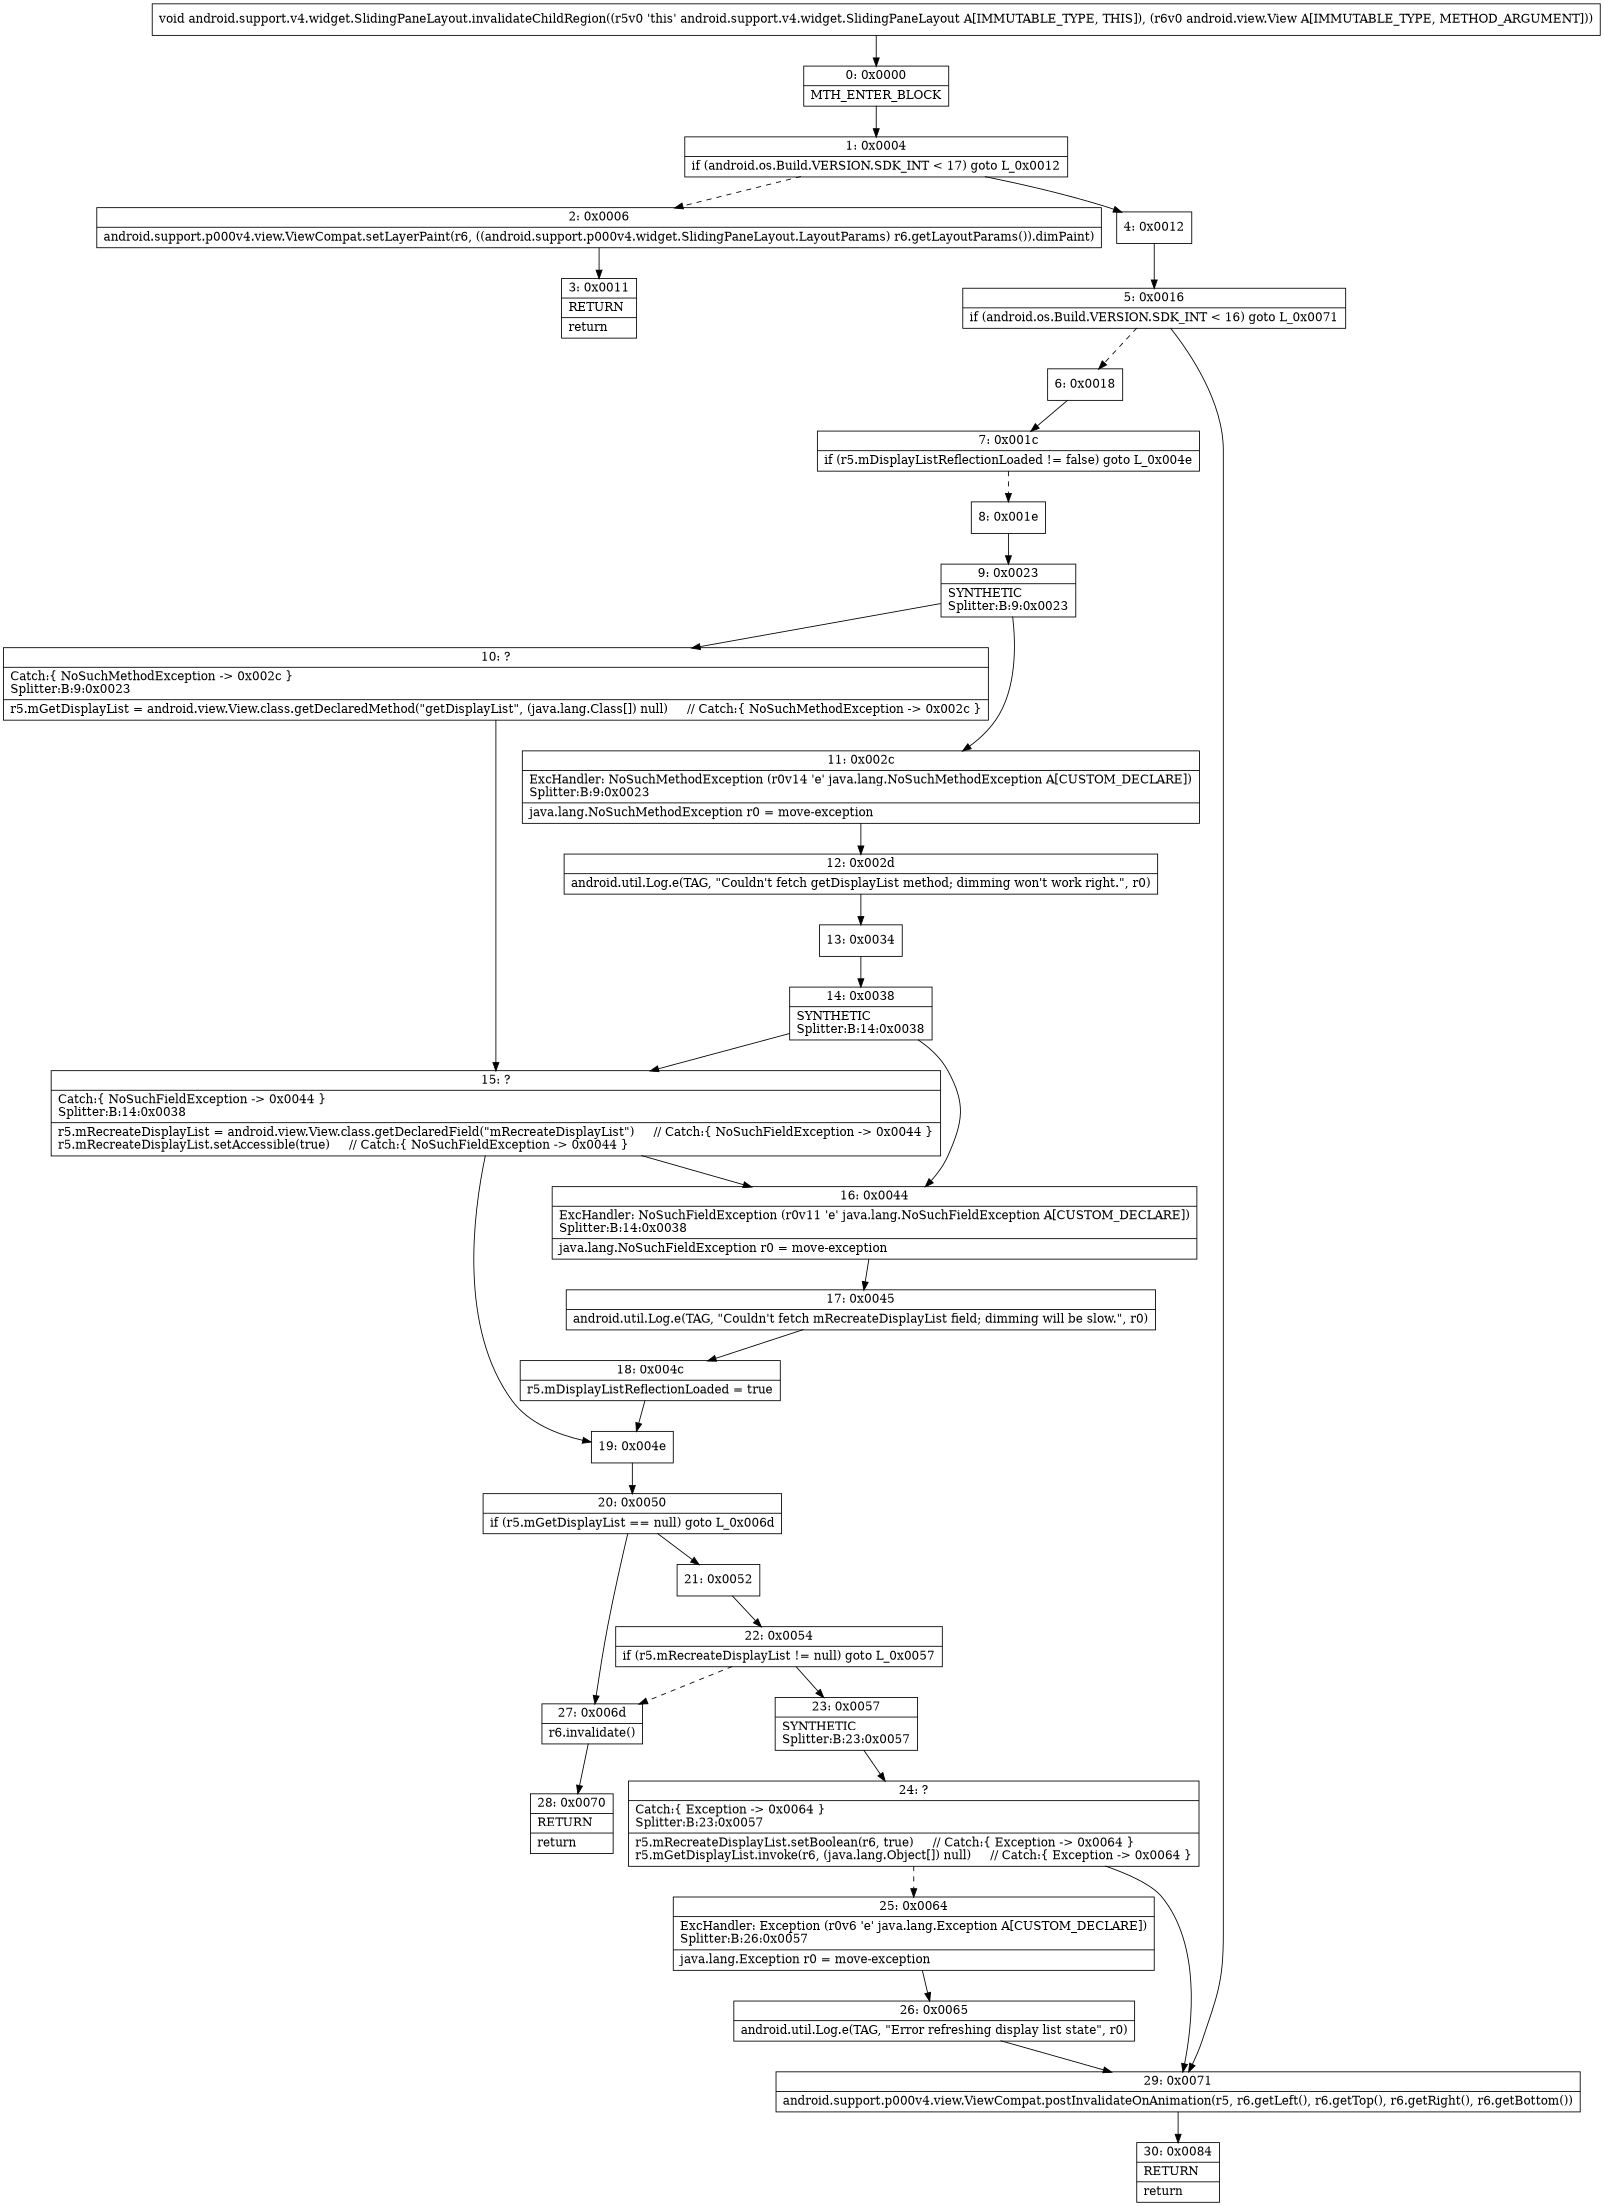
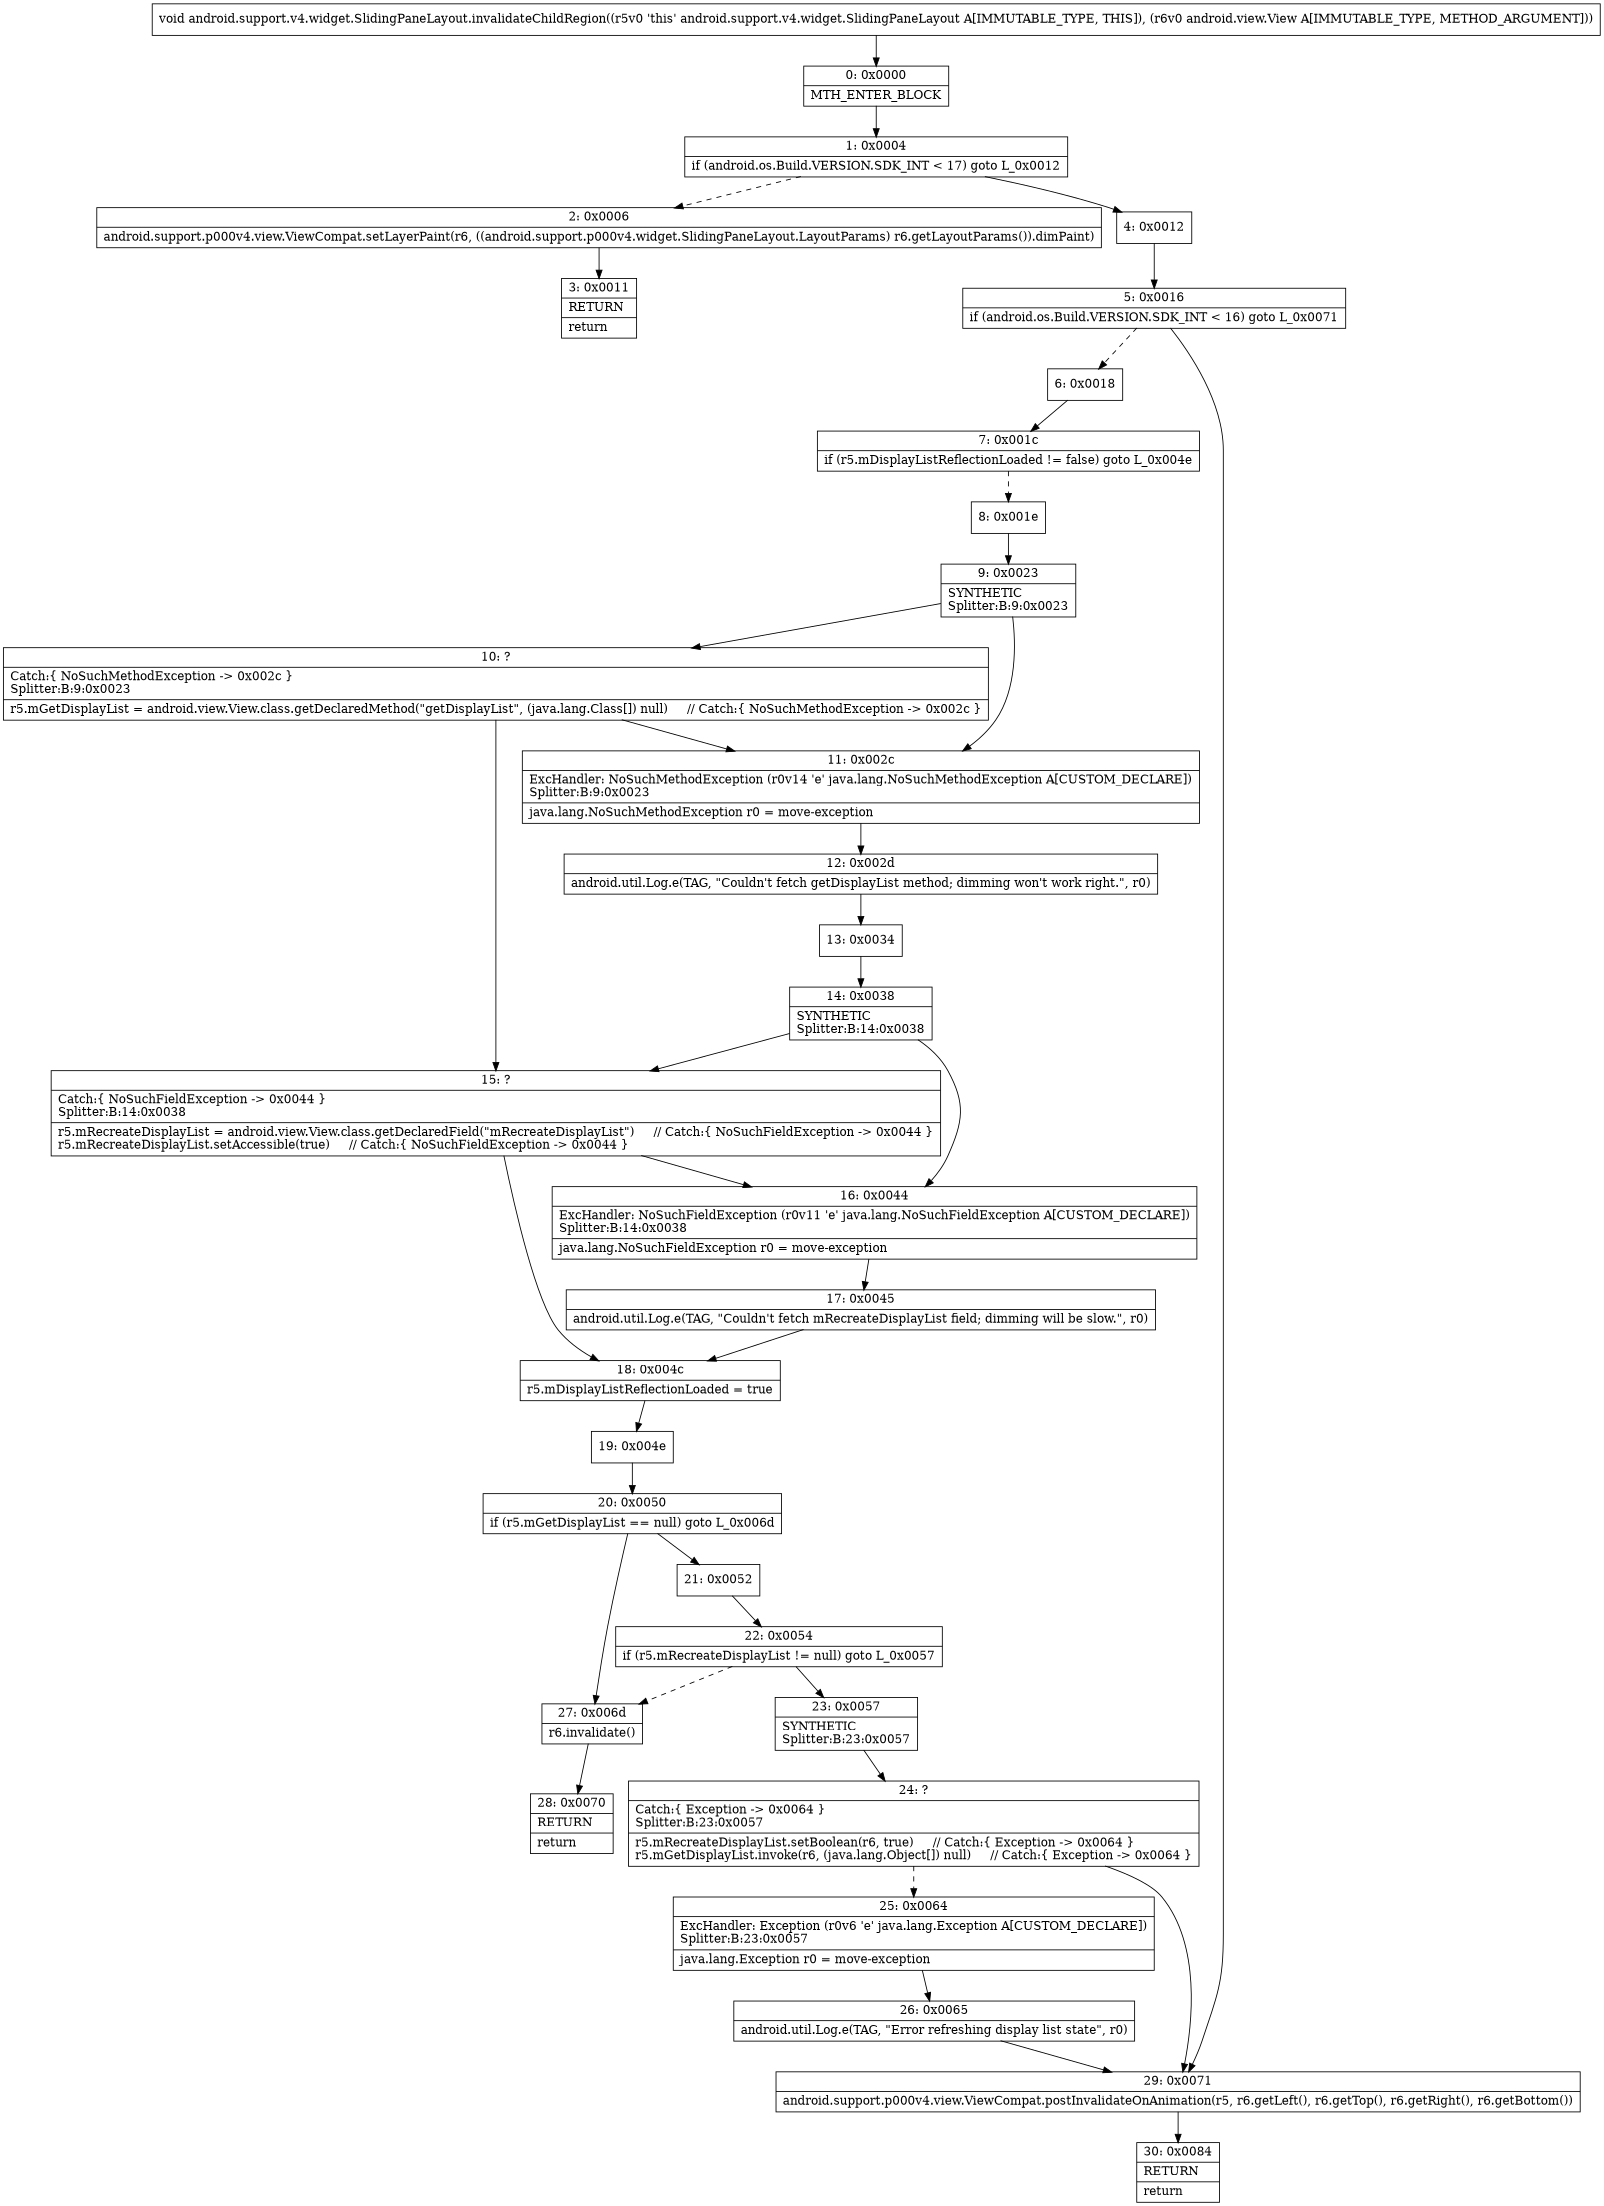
edge "10: ?" -> "11: 0x002c": added
edge "15: ?" -> "19: 0x004e": now "15: ?" -> "18: 0x004c"
node "25: 0x0064": text "Splitter:B:26:0x0057" -> "Splitter:B:23:0x0057"
